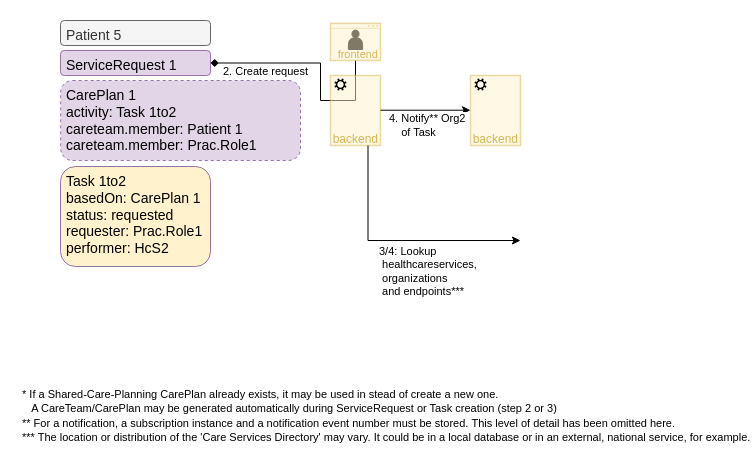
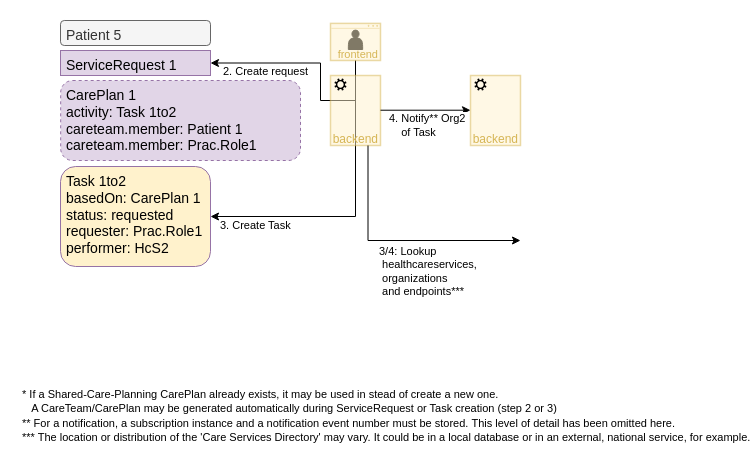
node "ServiceRequest 1": shape rounded rectangle -> rectangle
edge "frontend" -> "ServiceRequest 1": arrowhead diamond -> classic
edge "frontend" -> "Task 1to2 basedOn: CarePlan 1 status: requested requester: Prac.Role1 performer: HcS2": added, label "3. Create Task"
